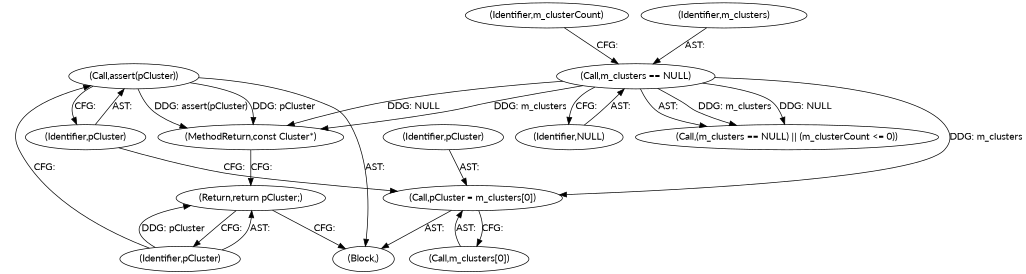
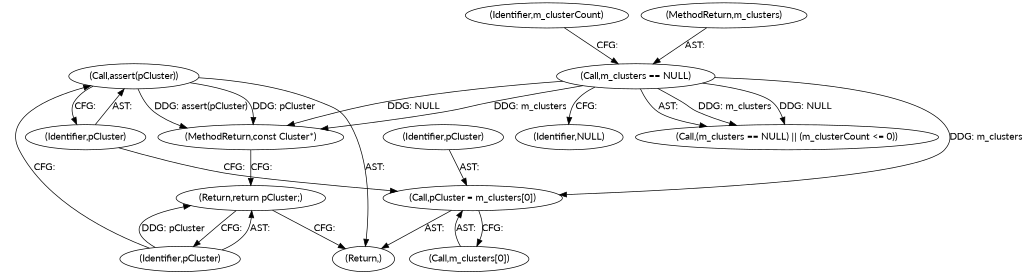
node "(Identifier,m_clusters)": label "(Identifier,m_clusters)" -> "(MethodReturn,m_clusters)"
edge "(Identifier,NULL)" -> "(Call,m_clusters == NULL)": removed, label "AST:"
node "(Block,)": label "(Block,)" -> "(Return,)"
